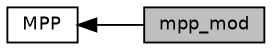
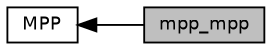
node "mpp_mod": label "mpp_mod" -> "mpp_mpp"
